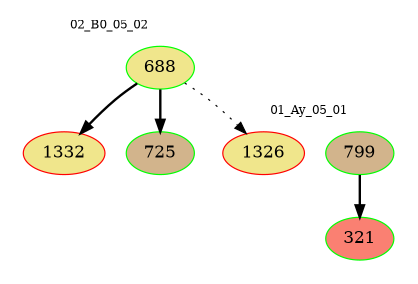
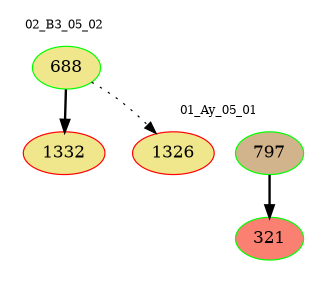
cluster "02_B0_05_02": label "02_B0_05_02" -> "02_B3_05_02"
node "725": removed
node "799": label "799" -> "797"
